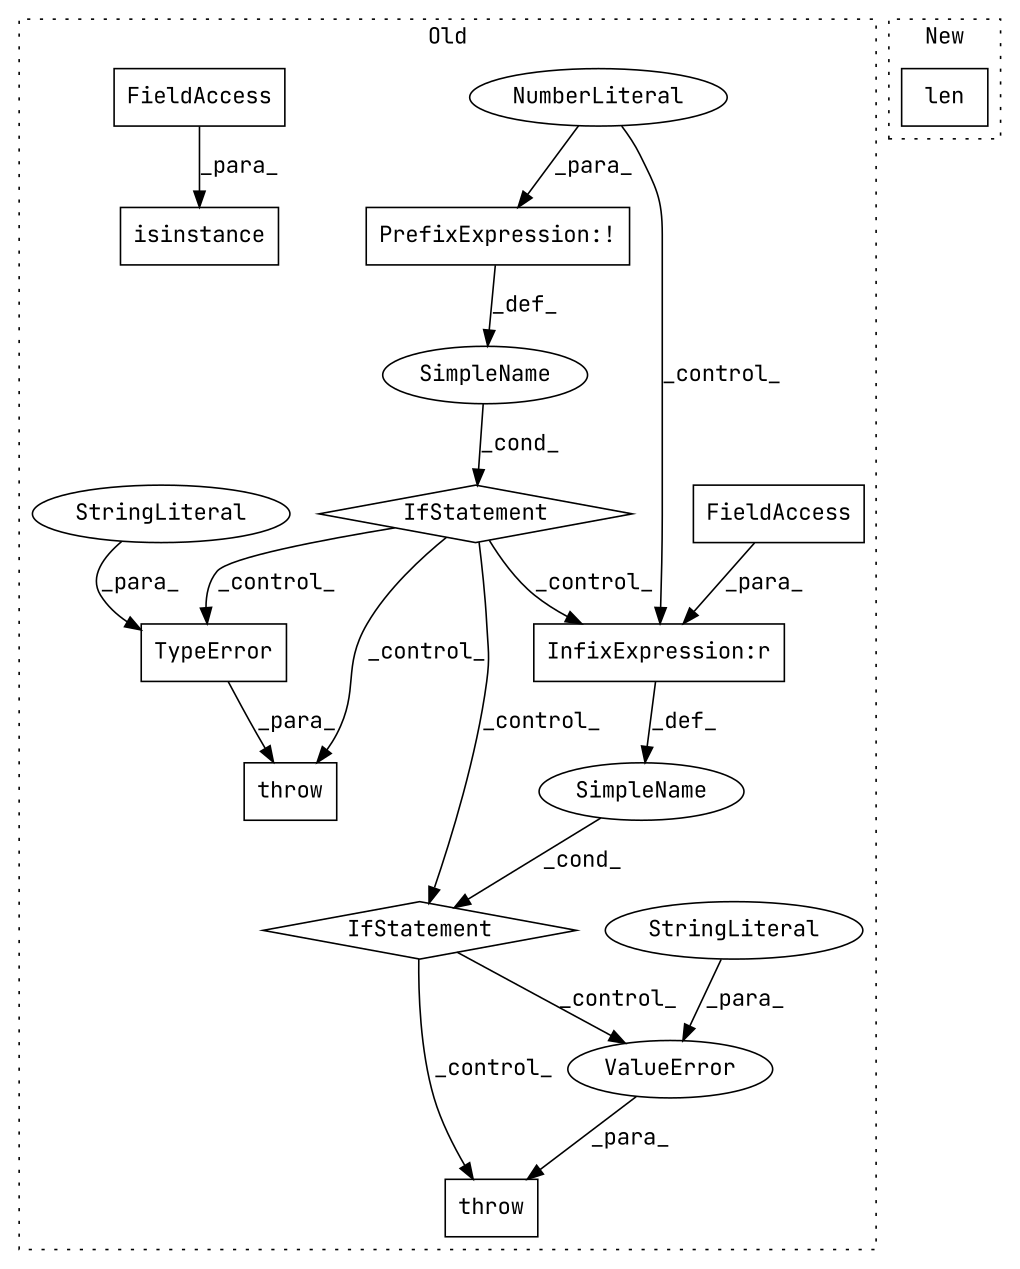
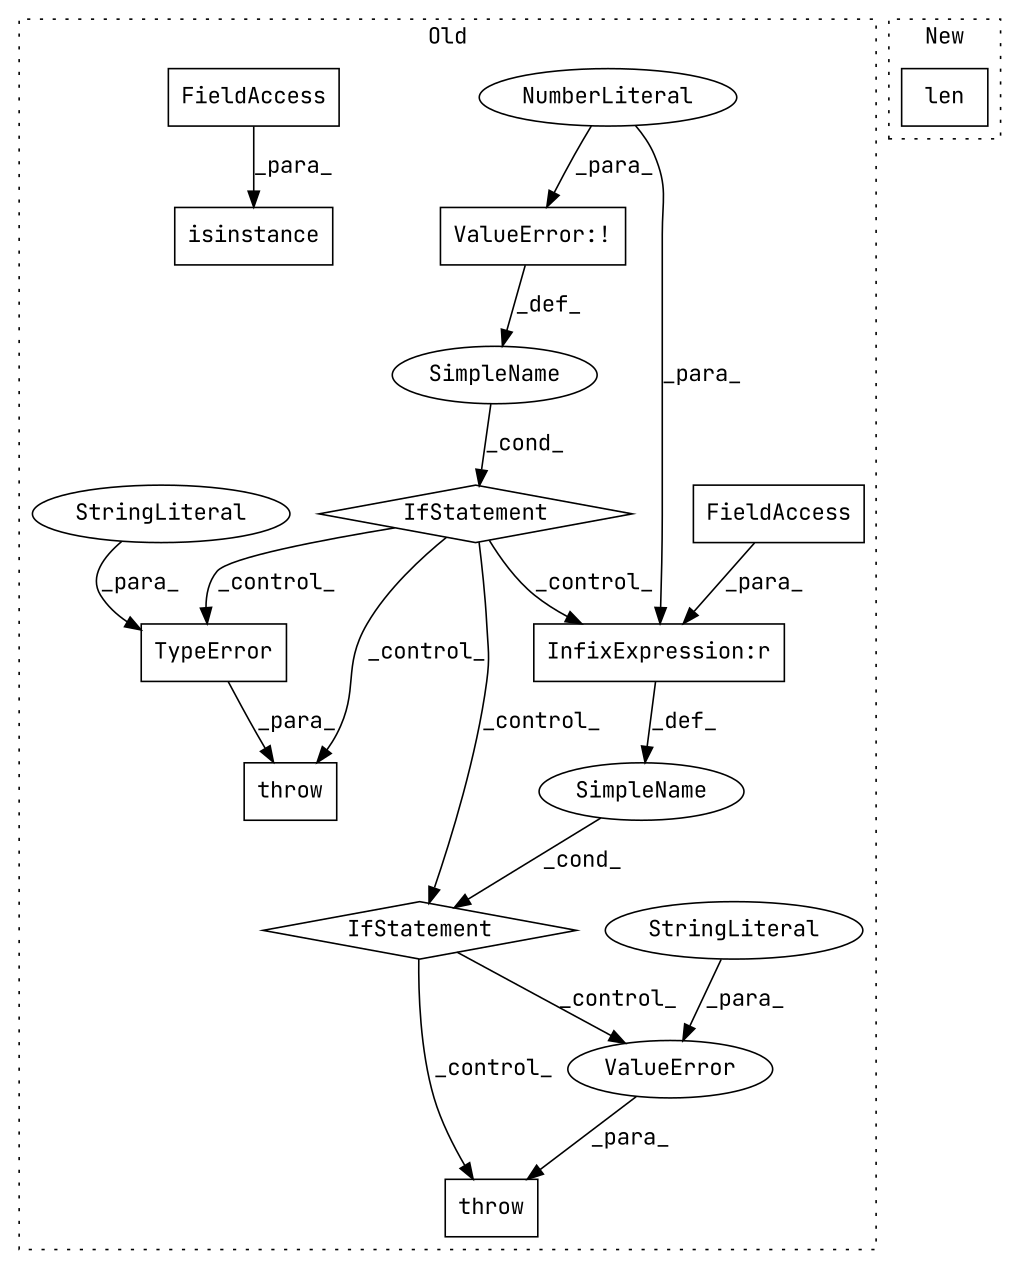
node "PrefixExpression:!": label "PrefixExpression:!" -> "ValueError:!"
edge "NumberLiteral" -> "InfixExpression:r": label "_control_" -> "_para_"
